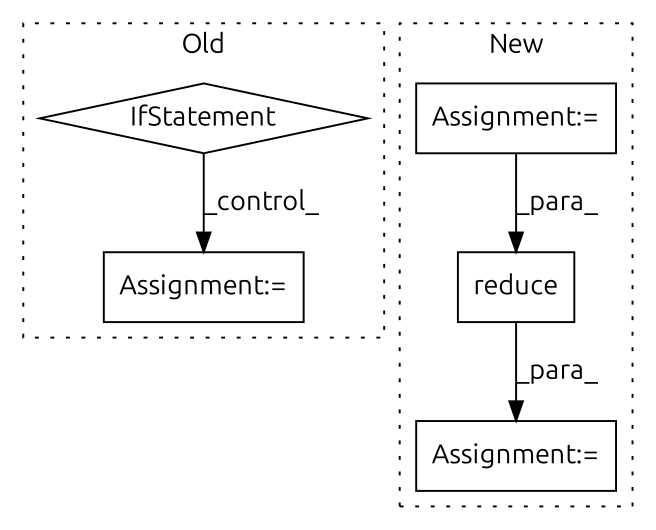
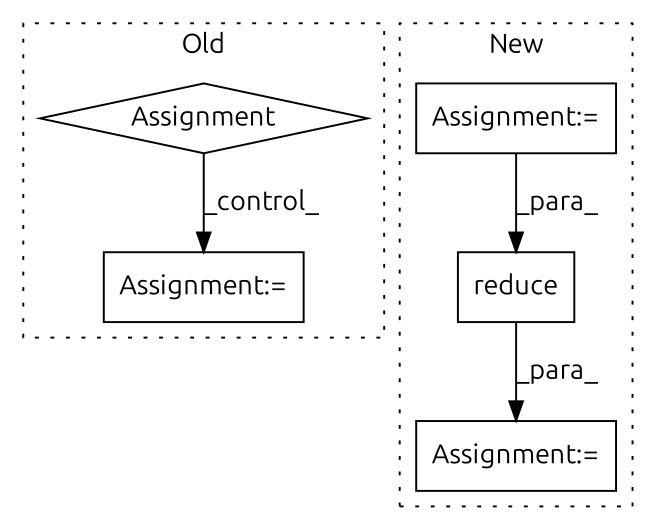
node "IfStatement": label "IfStatement" -> "Assignment"
